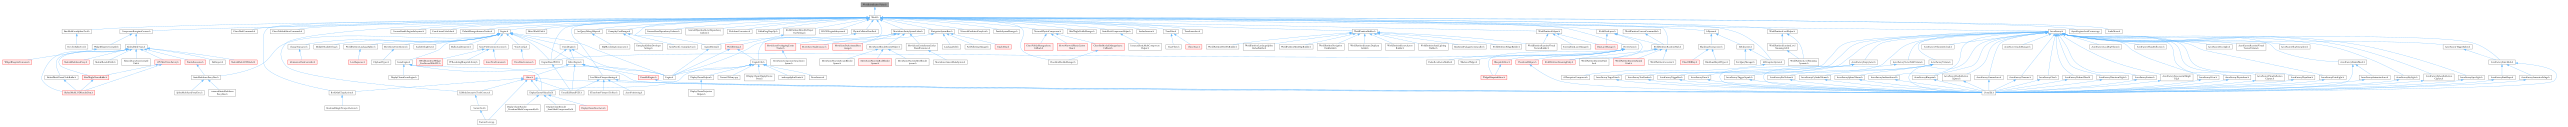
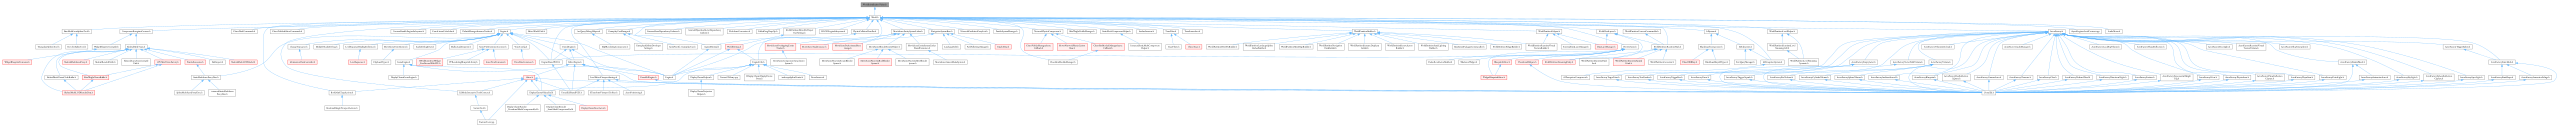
node "TriangulateSplinesTool.h": added
node "WorldPartitionLandscapeSpline.h": label "WorldPartitionLandscapeSpline.h" -> "LevelSequenceBindingReference.h"
